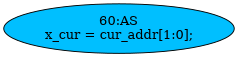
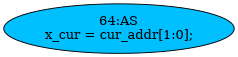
node "60:AS x_cur = cur_addr[1:0];": label "60:AS x_cur = cur_addr[1:0];" -> "64:AS x_cur = cur_addr[1:0];"
